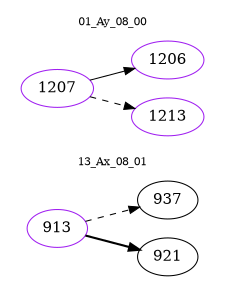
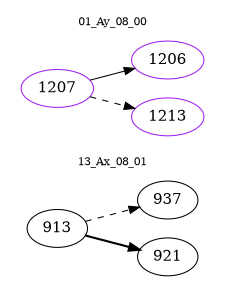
node "913": color purple -> black
